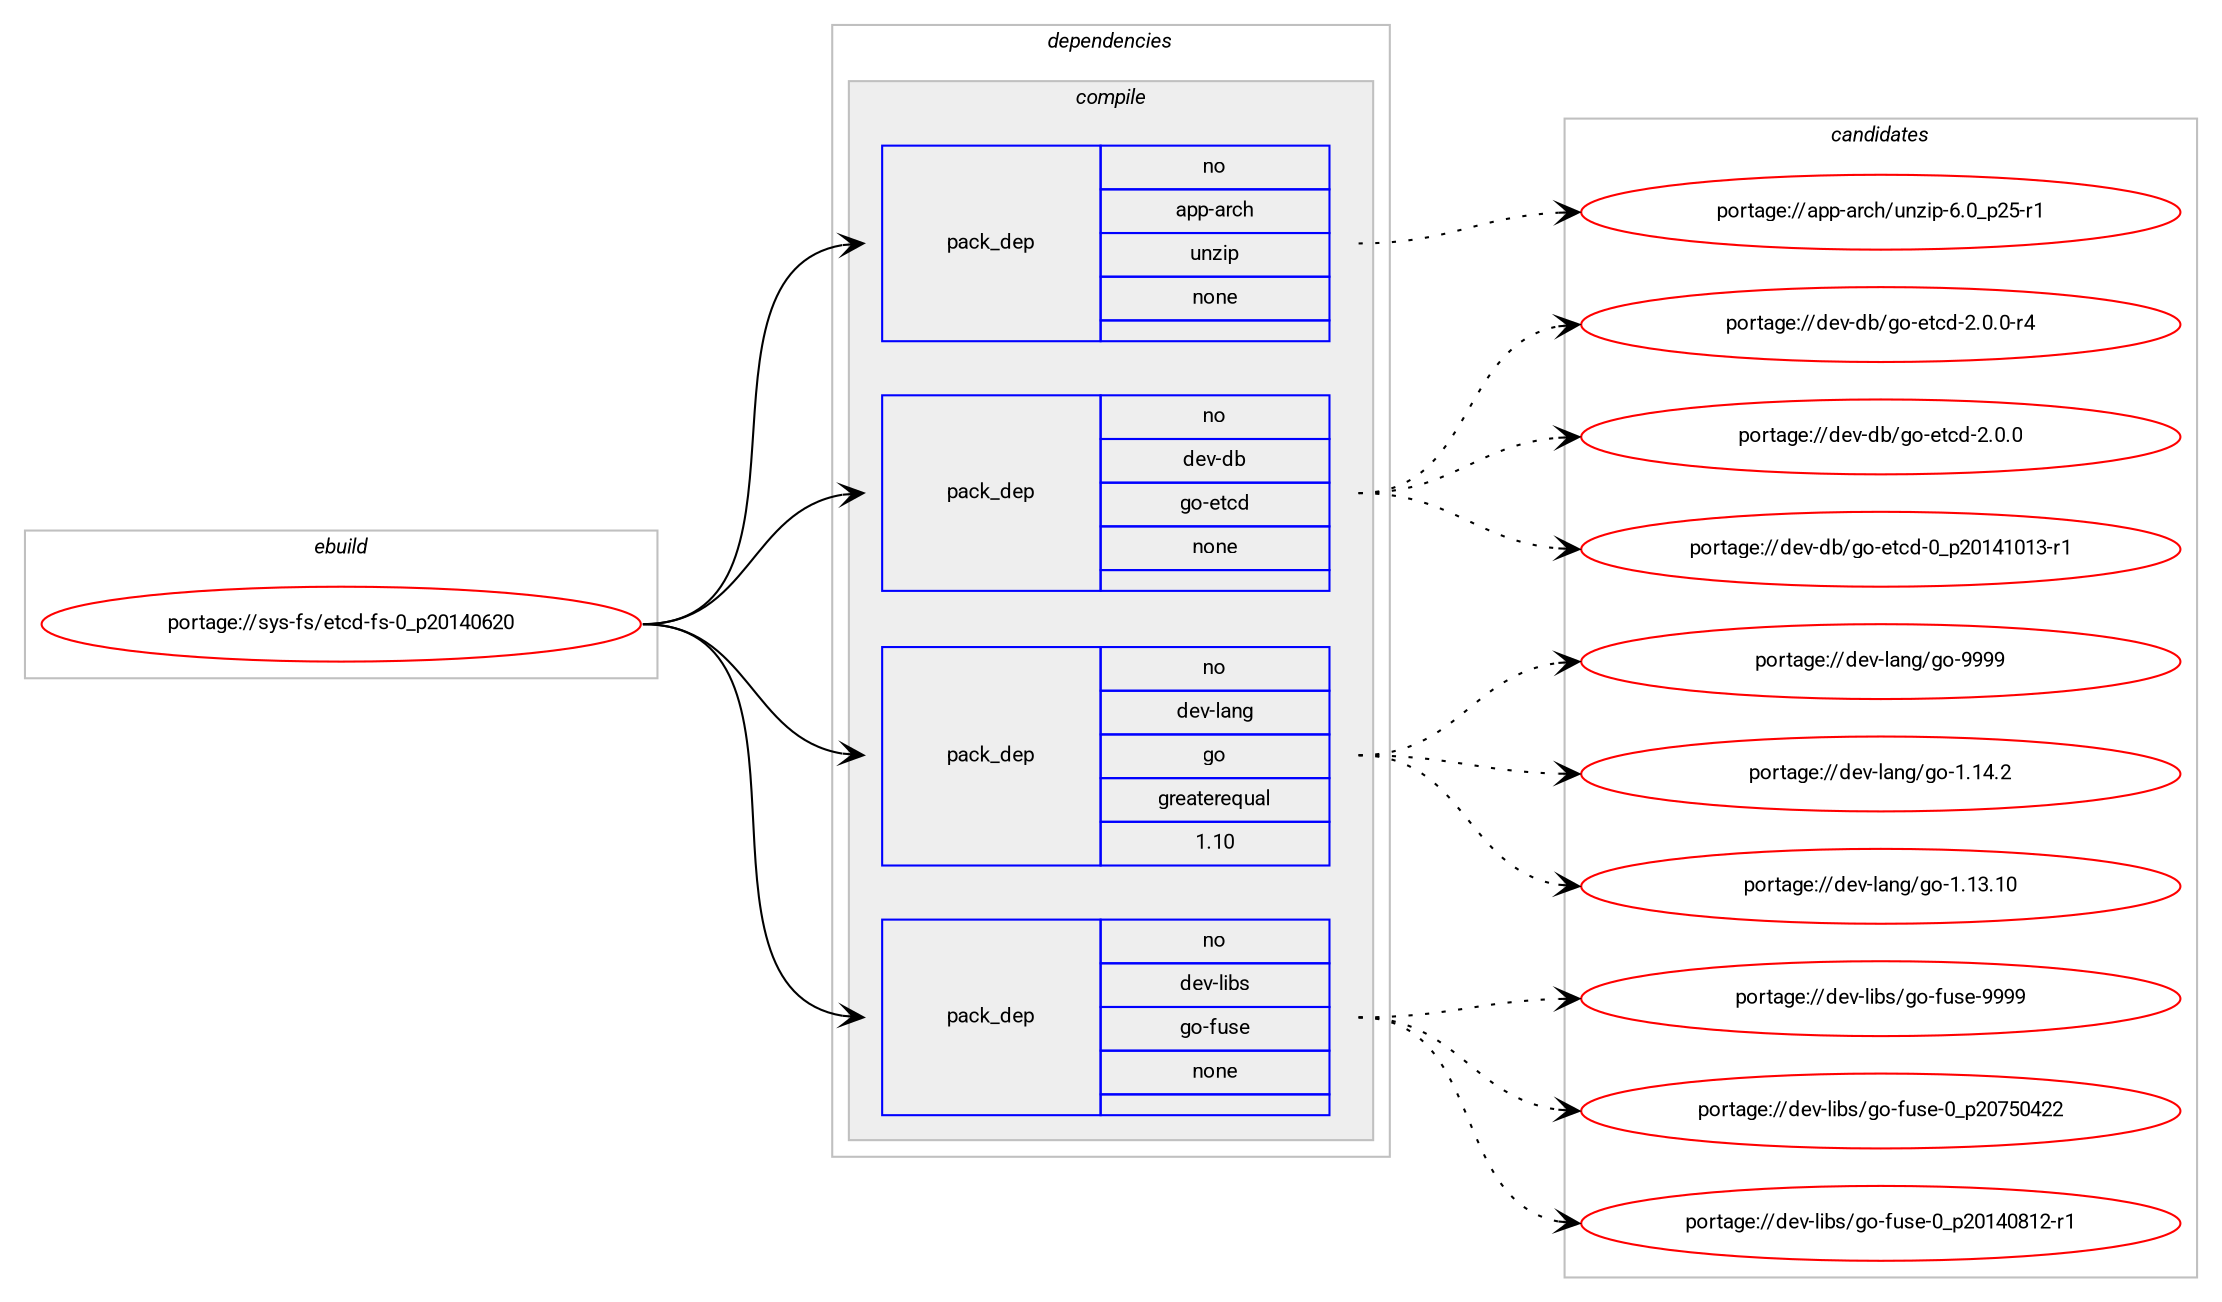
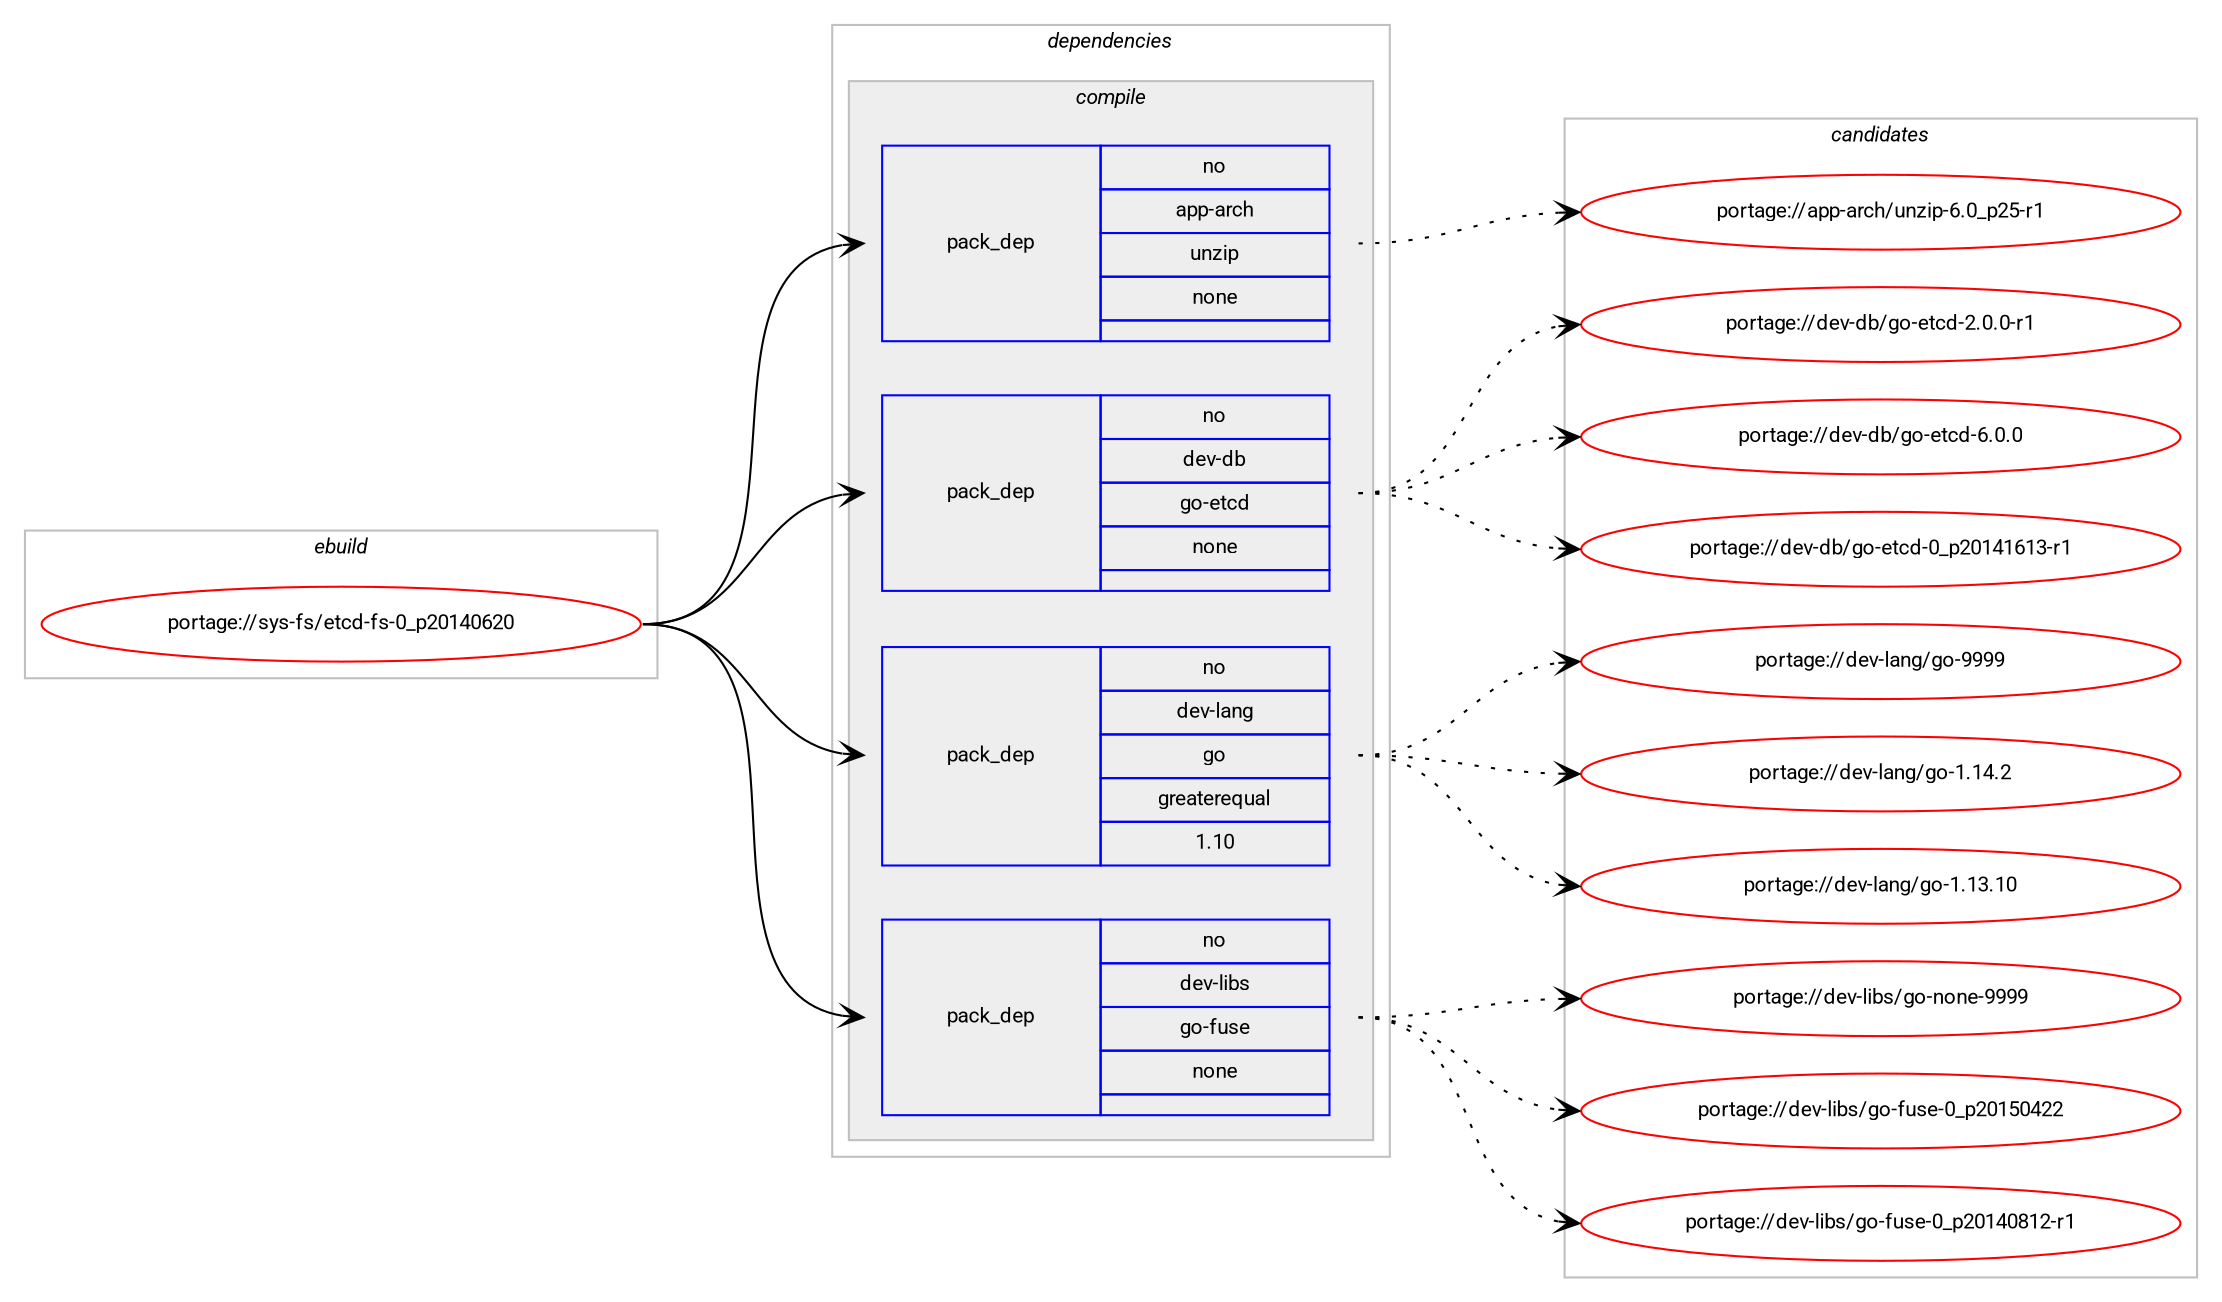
node "portage://dev-db/go-etcd-2.0.0-r4": label "portage://dev-db/go-etcd-2.0.0-r4" -> "portage://dev-db/go-etcd-2.0.0-r1"
node "portage://dev-db/go-etcd-2.0.0": label "portage://dev-db/go-etcd-2.0.0" -> "portage://dev-db/go-etcd-6.0.0"
node "portage://dev-db/go-etcd-0_p20141013-r1": label "portage://dev-db/go-etcd-0_p20141013-r1" -> "portage://dev-db/go-etcd-0_p20141613-r1"
node "portage://dev-libs/go-fuse-9999": label "portage://dev-libs/go-fuse-9999" -> "portage://dev-libs/go-none-9999"
node "portage://dev-libs/go-fuse-0_p20750422": label "portage://dev-libs/go-fuse-0_p20750422" -> "portage://dev-libs/go-fuse-0_p20150422"
